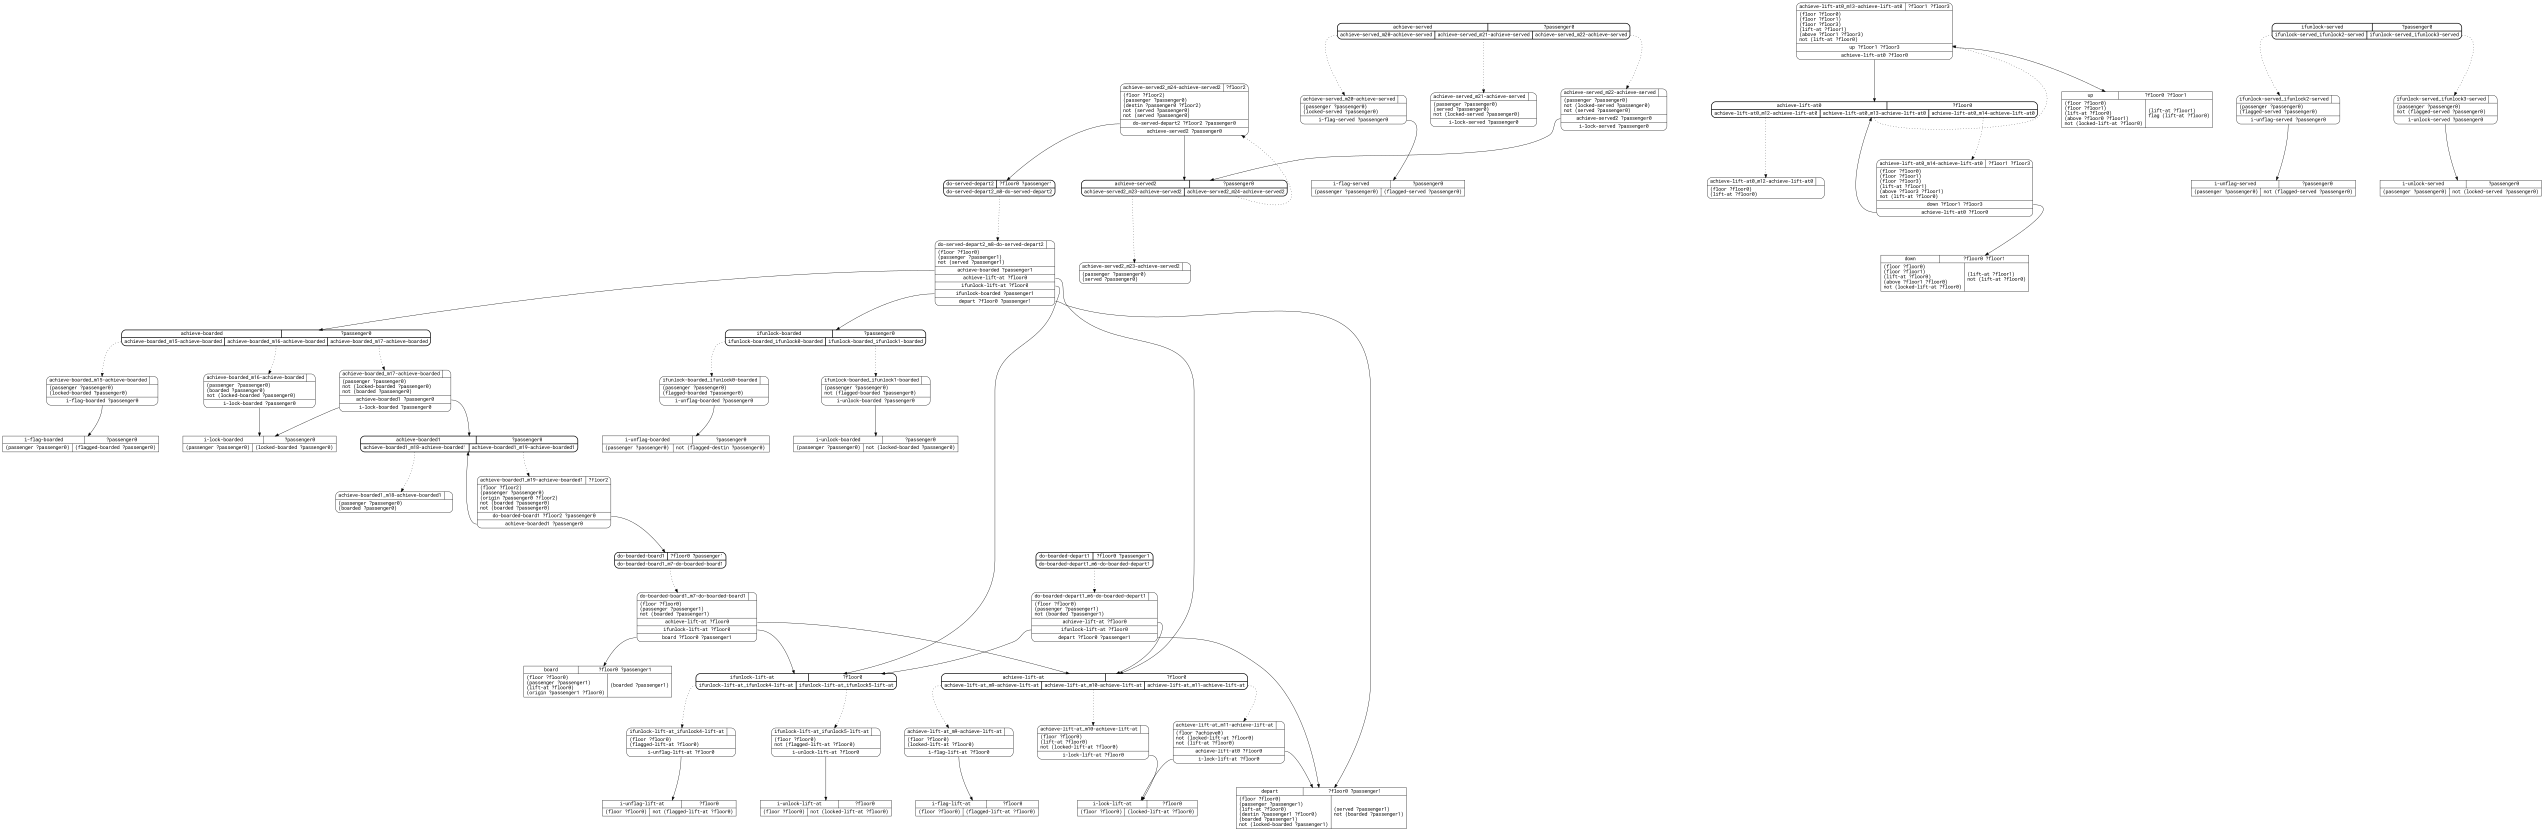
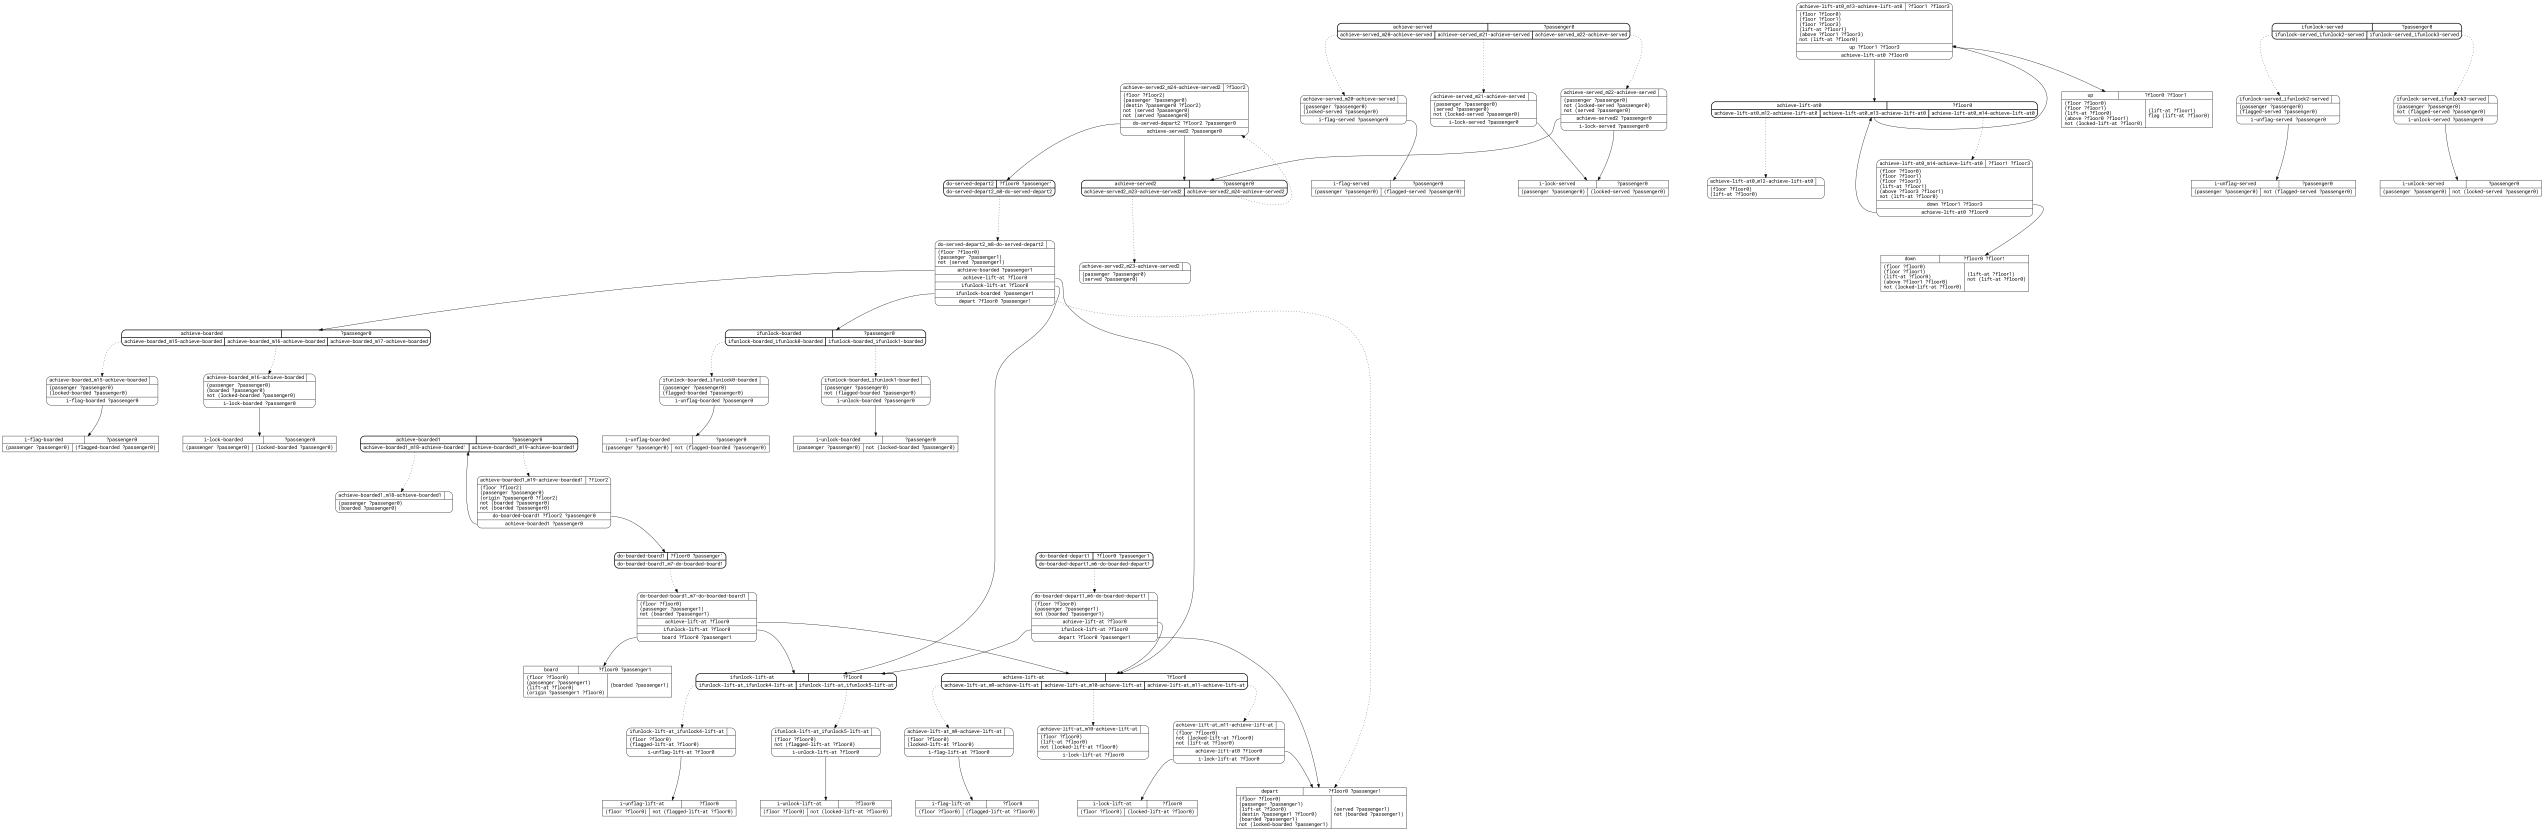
edge "achieve-lift-at0" -> "achieve-lift-at0_m13-achieve-lift-at0": style dotted -> solid
node "i-lock-served": added
node "achieve-boarded_m17-achieve-boarded": removed
edge "do-served-depart2_m8-do-served-depart2" -> "depart": style solid -> dotted
node "i-unflag-boarded": text "not (flagged-destin ?passenger0)" -> "not (flagged-boarded ?passenger0)"
node "achieve-lift-at_m11-achieve-lift-at": text "(floor ?achieve0)" -> "(floor ?floor0)"
edge "achieve-lift-at_m10-achieve-lift-at" -> "i-lock-lift-at": removed
